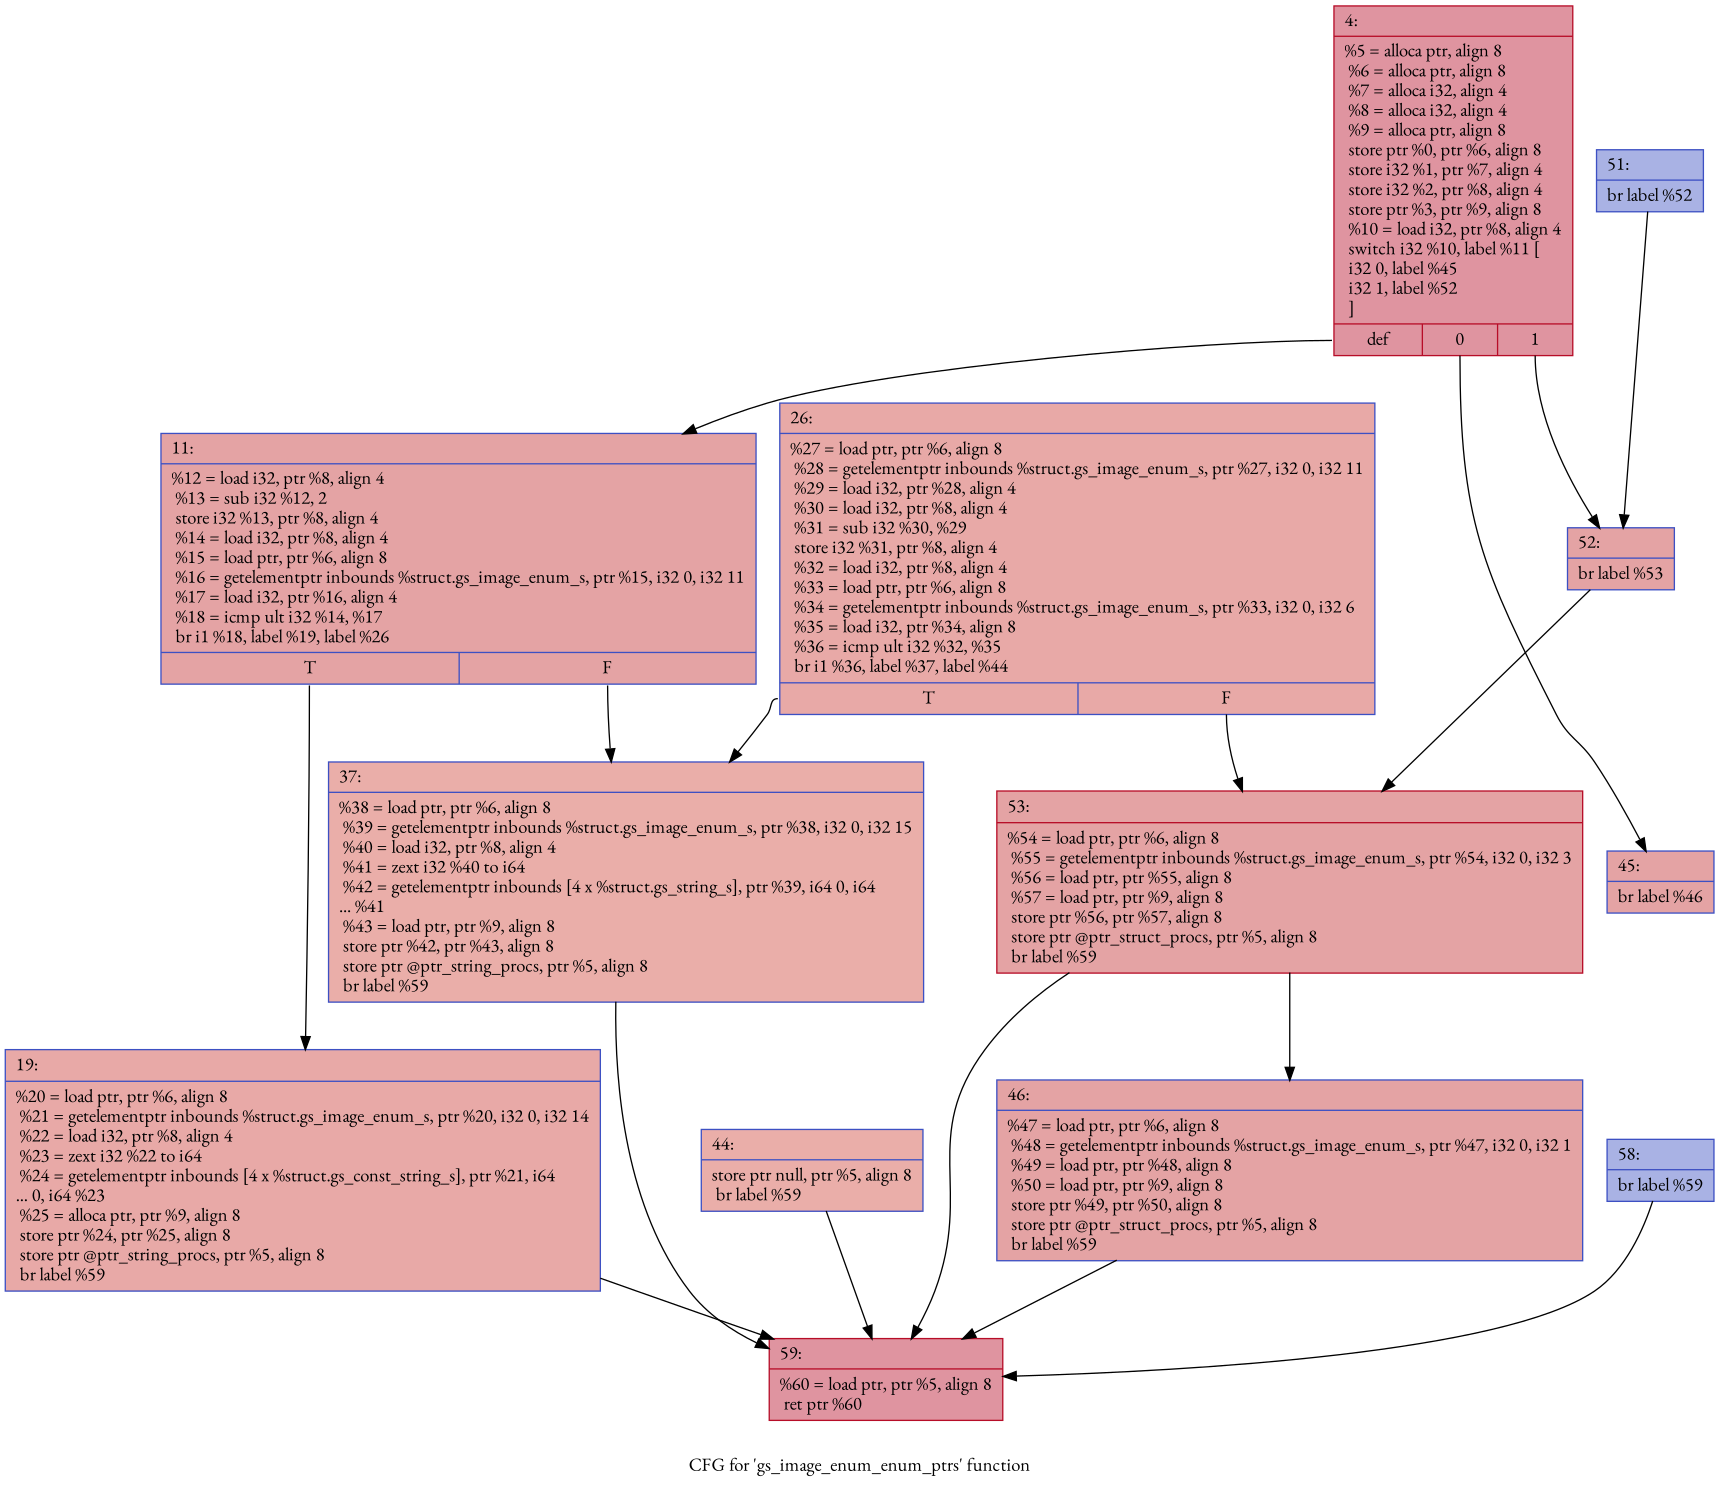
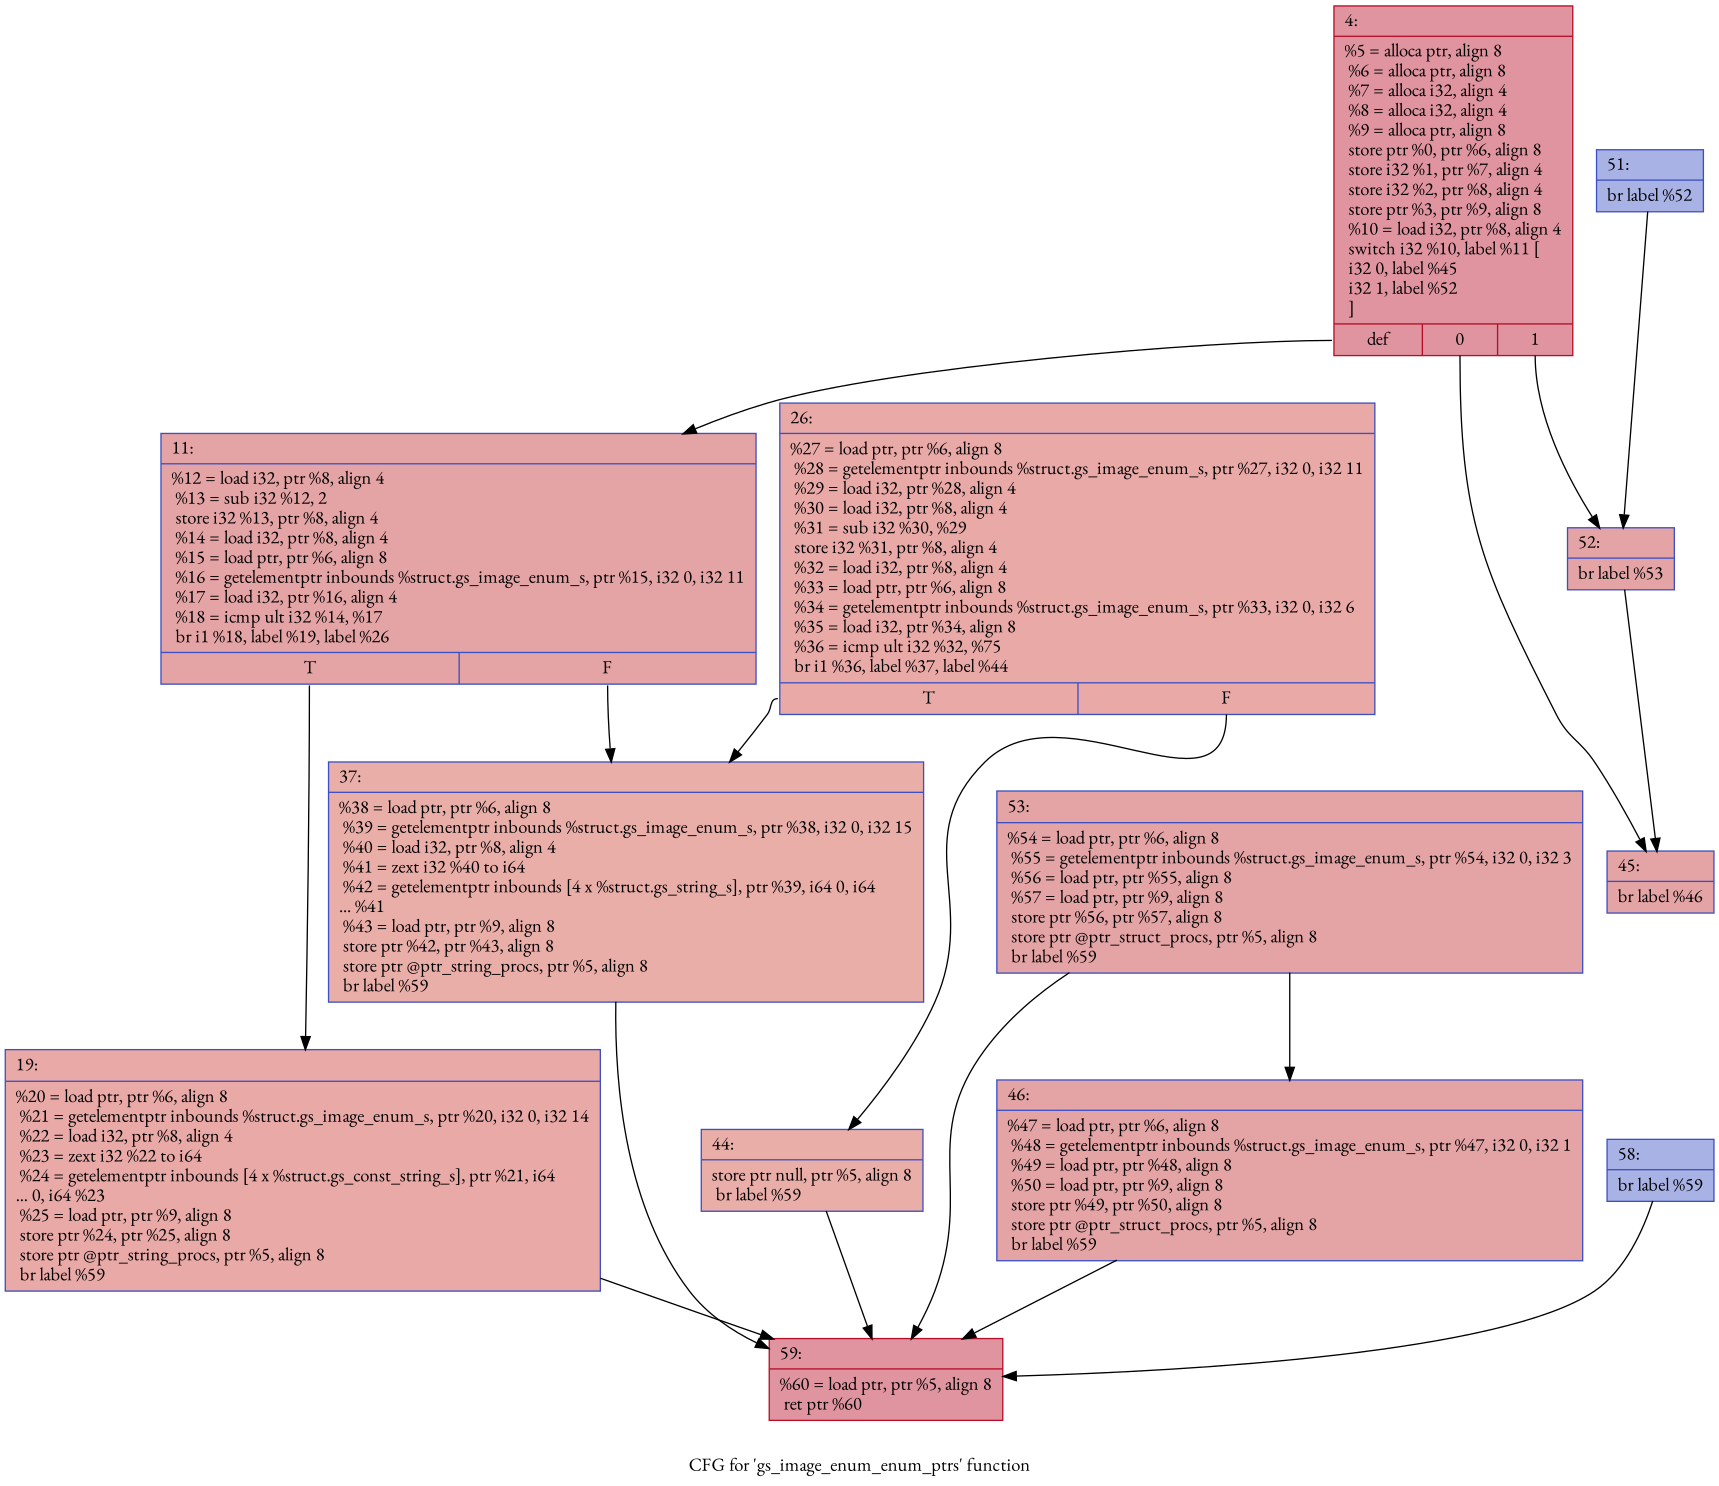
node "26:": text "%36 = icmp ult i32 %32, %35" -> "%36 = icmp ult i32 %32, %75"
edge "52:" -> "53:": now "52:" -> "45:"
edge "26:" -> "53:": now "26:" -> "44:"
node "53:": color #b70d28ff -> #3d50c3ff
node "19:": text "%25 = alloca ptr, ptr %9, align 8" -> "%25 = load ptr, ptr %9, align 8"
